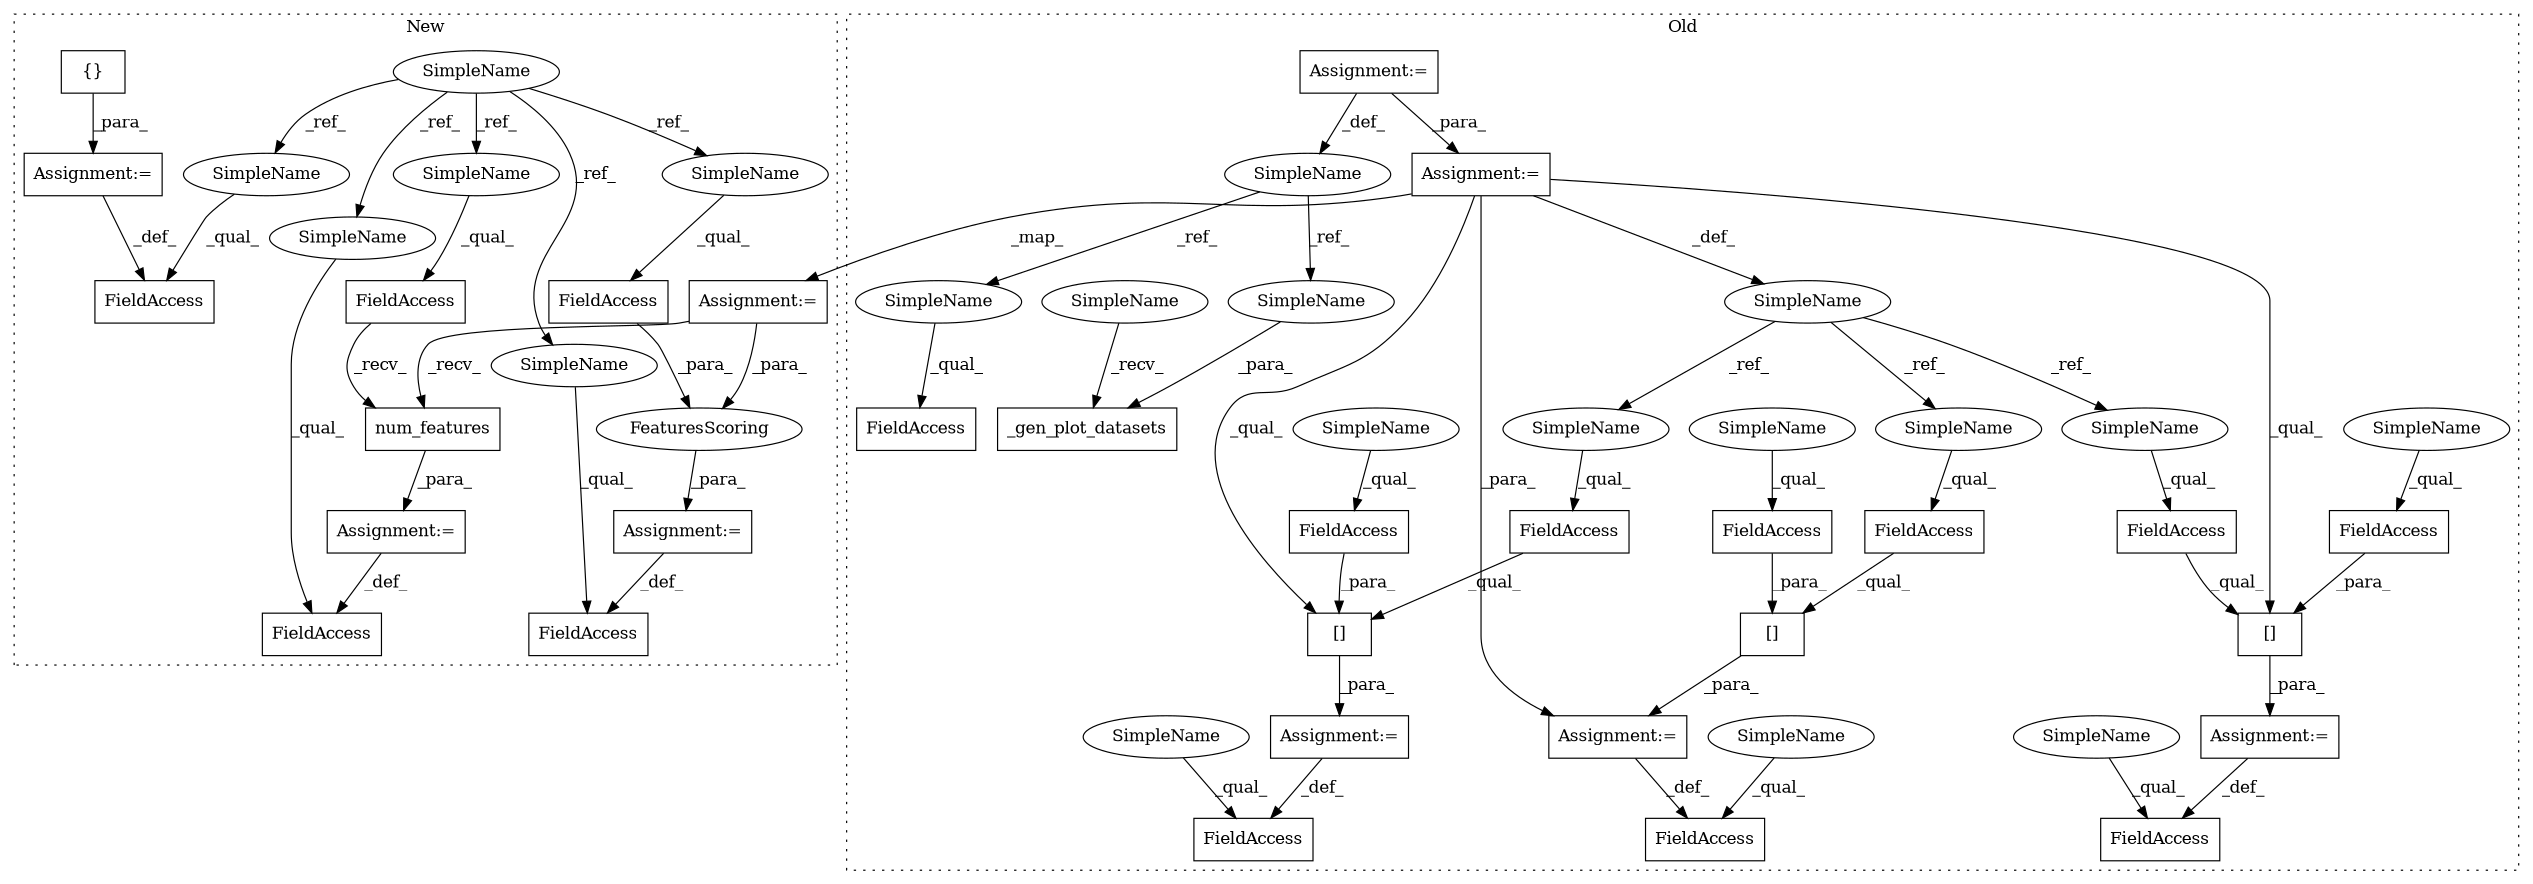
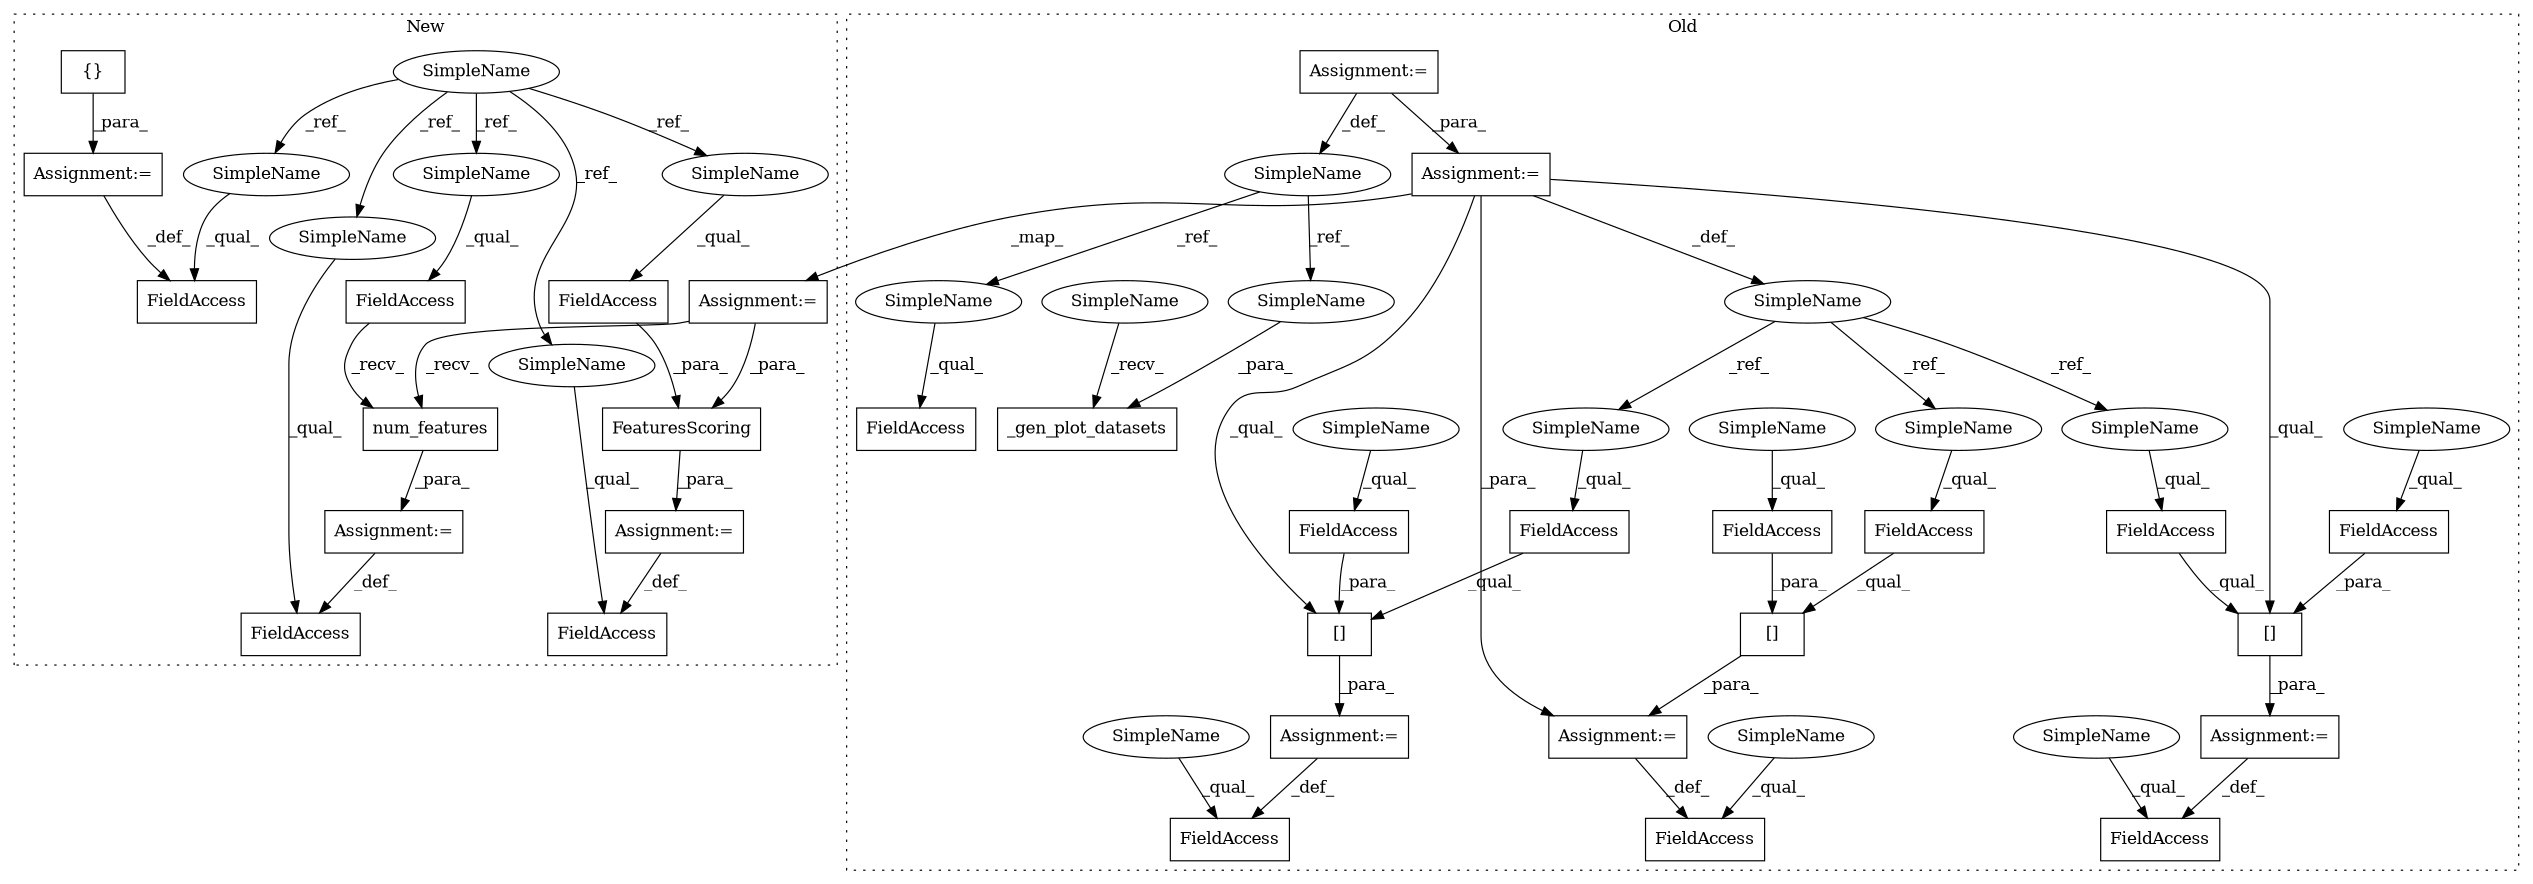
node "FeaturesScoring": shape ellipse -> box
